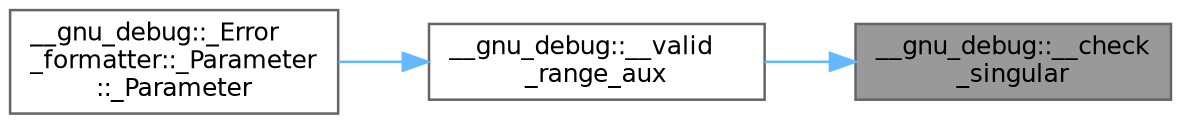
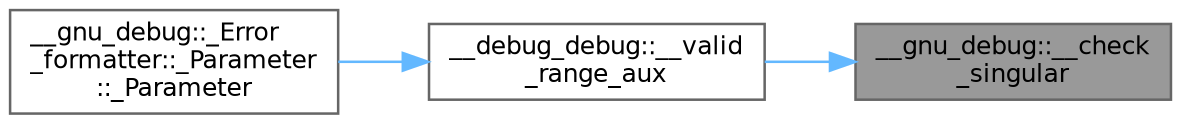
node "__gnu_debug::__valid _range_aux": label "__gnu_debug::__valid _range_aux" -> "__debug_debug::__valid _range_aux"
